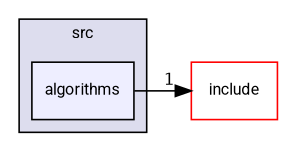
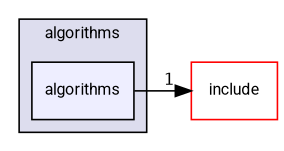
cluster "src": label "src" -> "algorithms"
